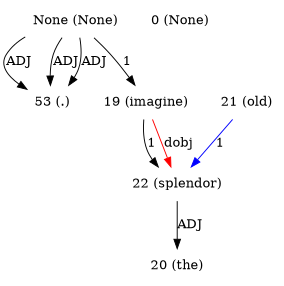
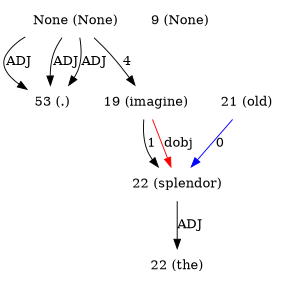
node "0 (None)": label "0 (None)" -> "9 (None)"
edge "None (None)" -> "19 (imagine)": label "1" -> "4"
edge "21 (old)" -> "22 (splendor)": label "1" -> "0"
node "20 (the)": label "20 (the)" -> "22 (the)"
